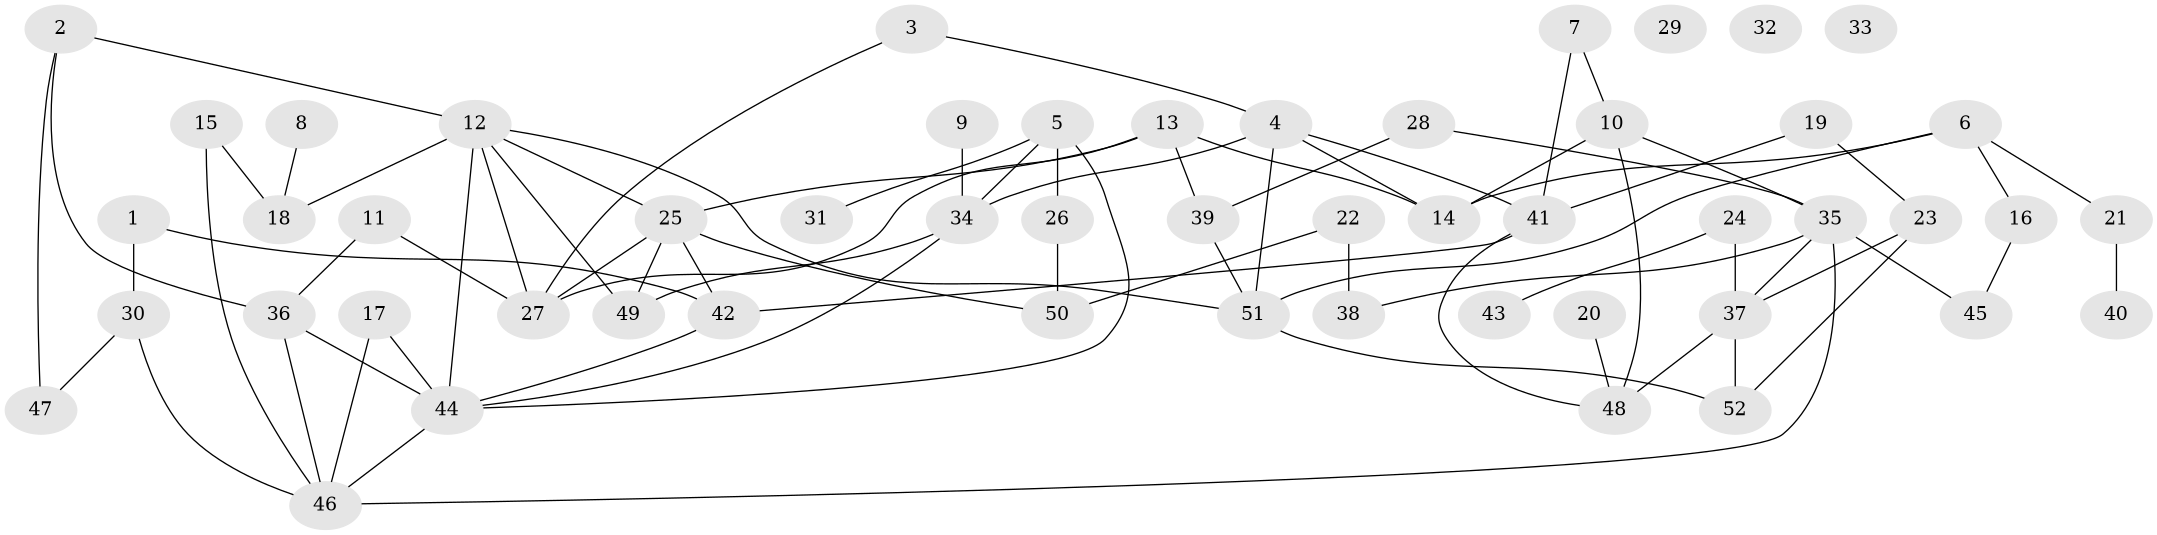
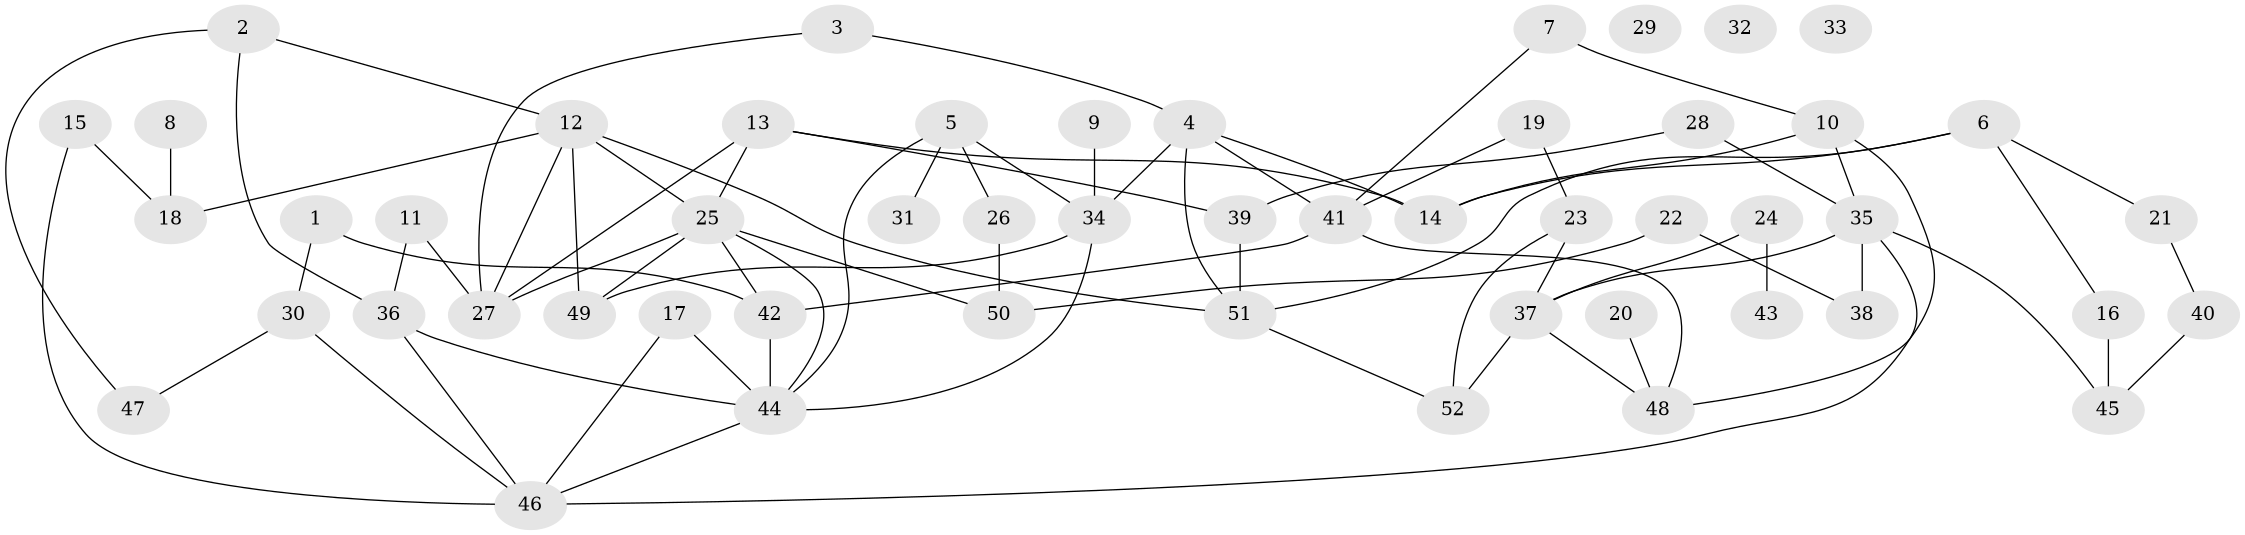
edge "12" -- "44": now "25" -- "44"
edge "40" -- "45": added
